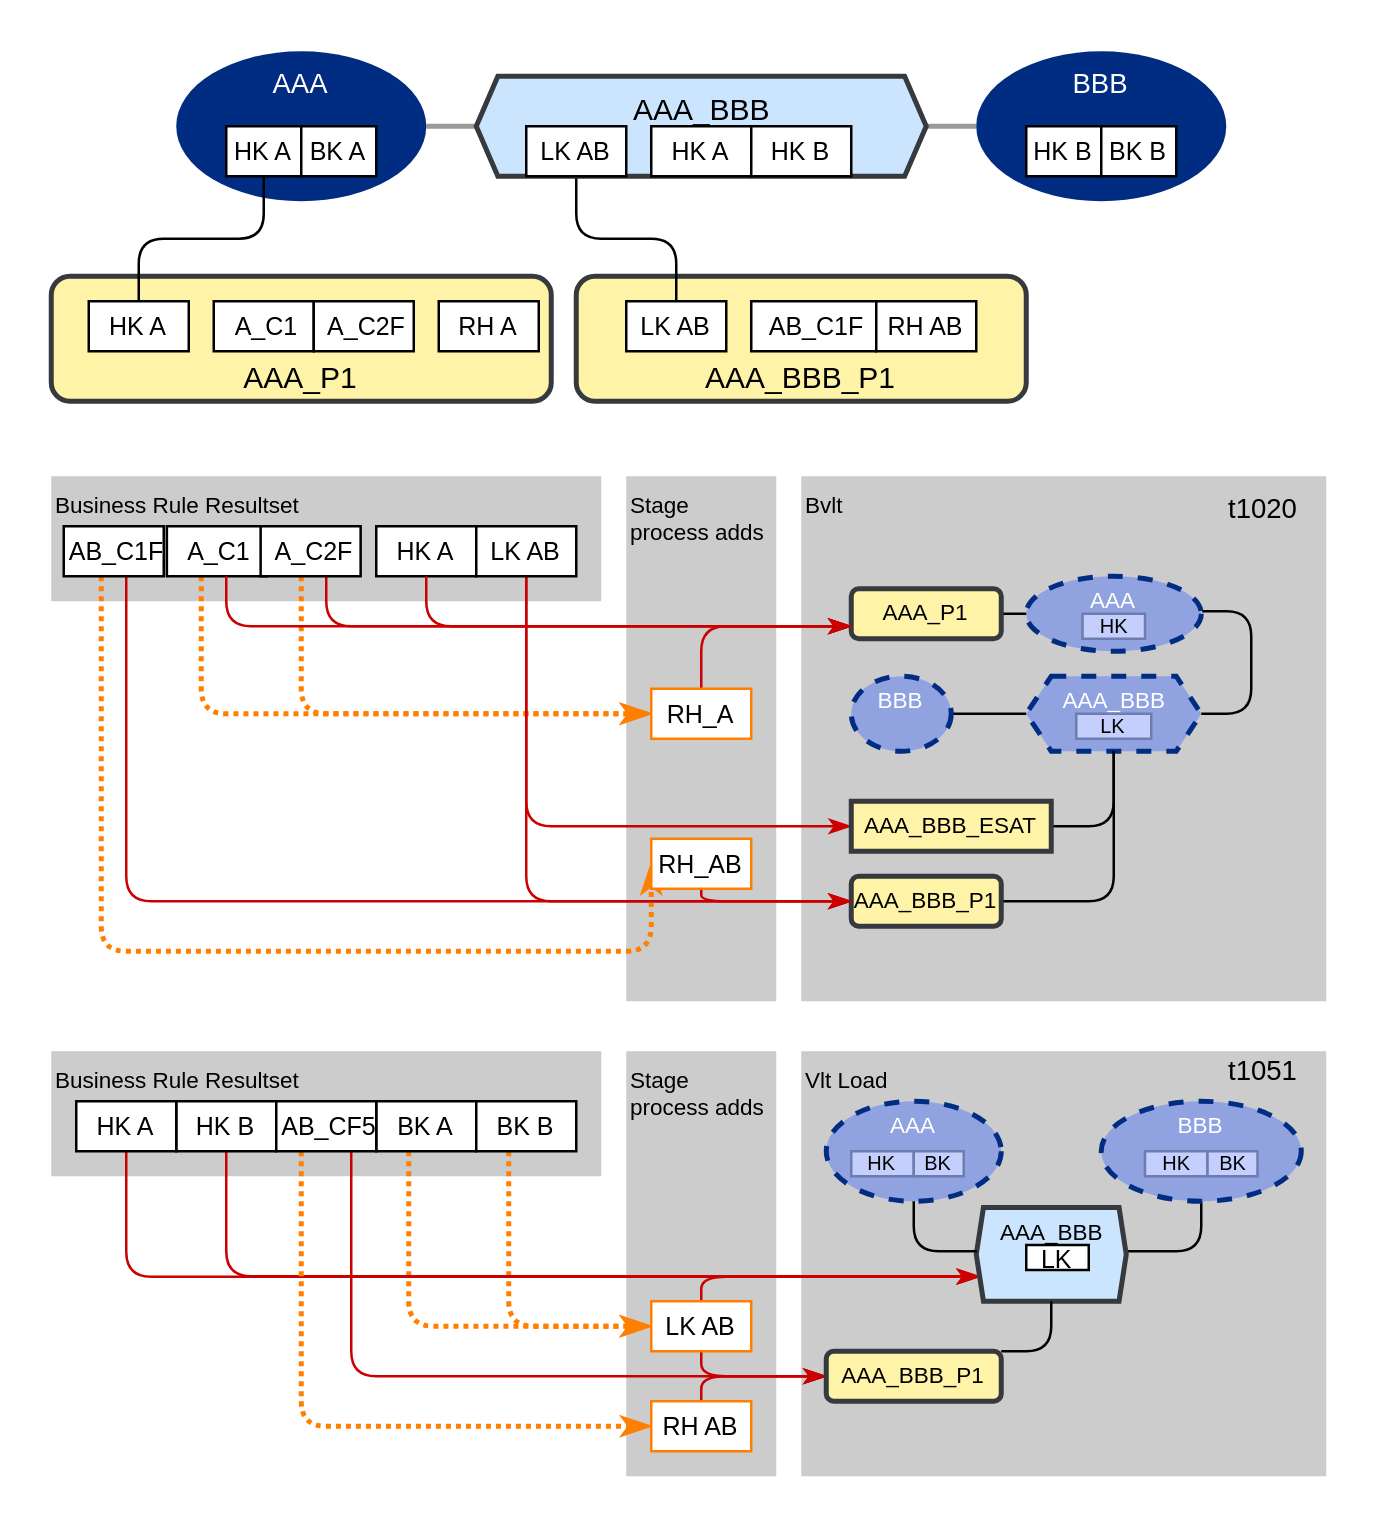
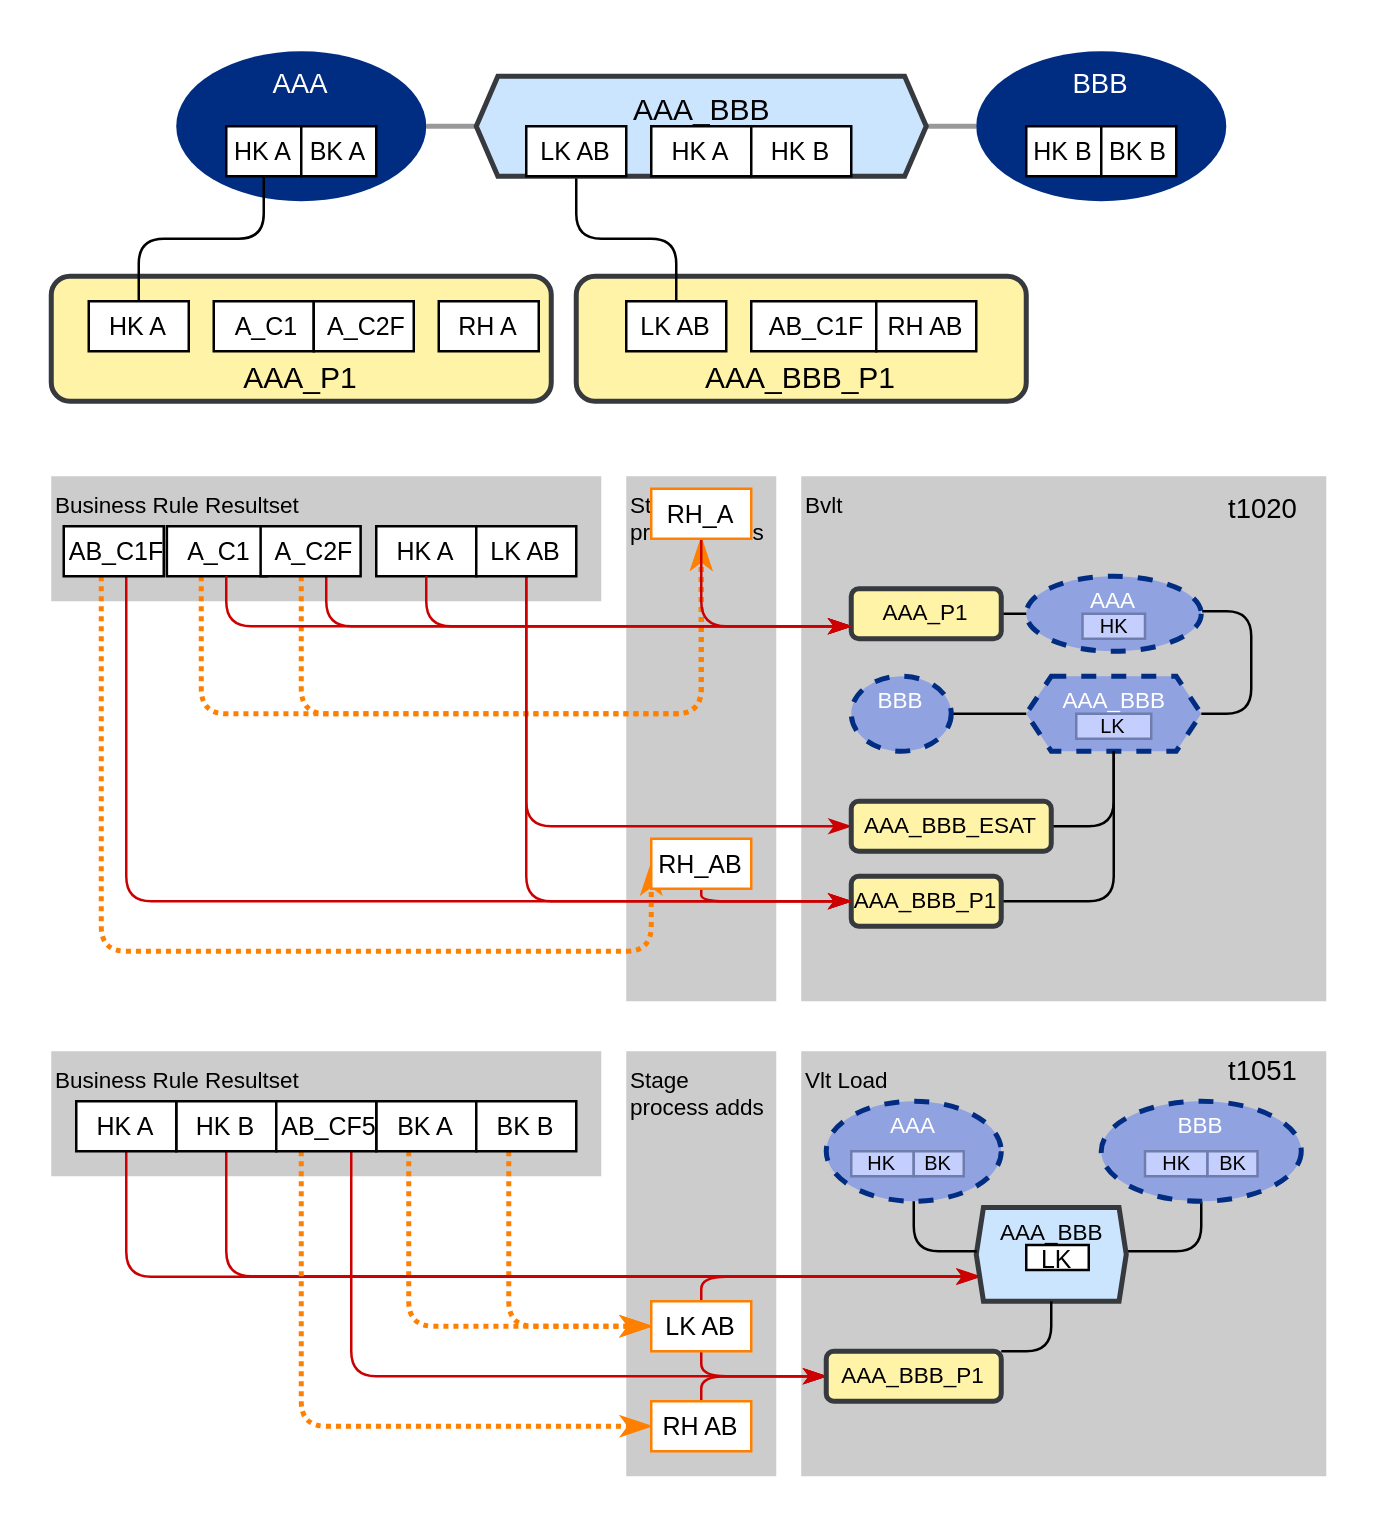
node "RH_A": moved (701, 714) -> (701, 514)
node "AAA_BBB_ESAT": shape rectangle -> rounded rectangle
